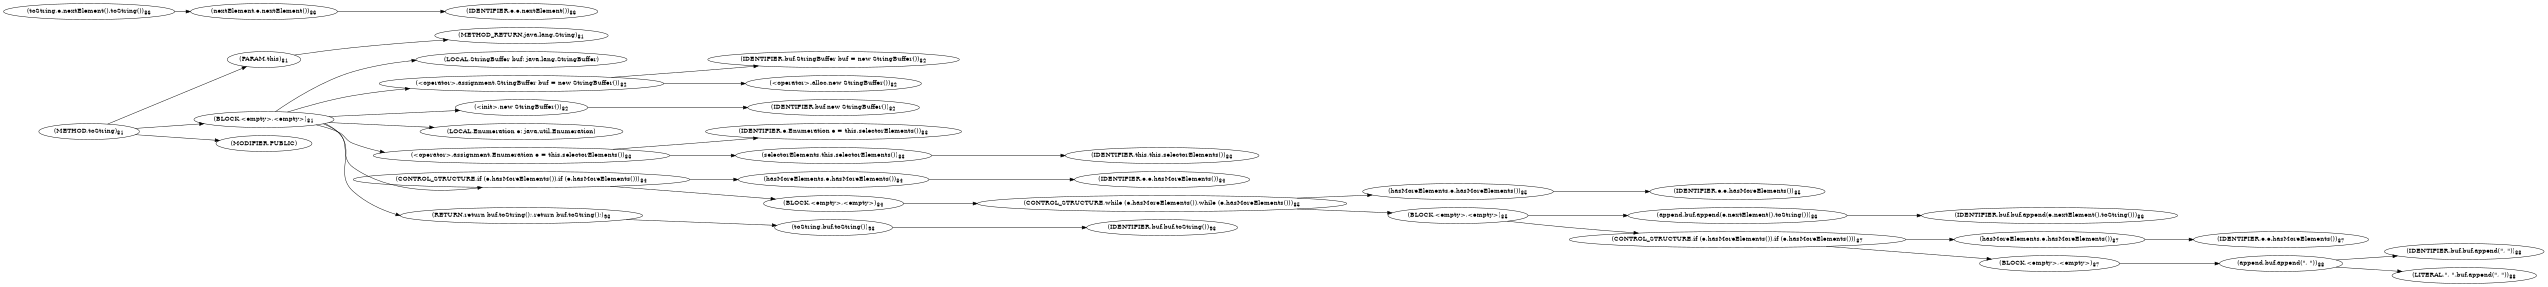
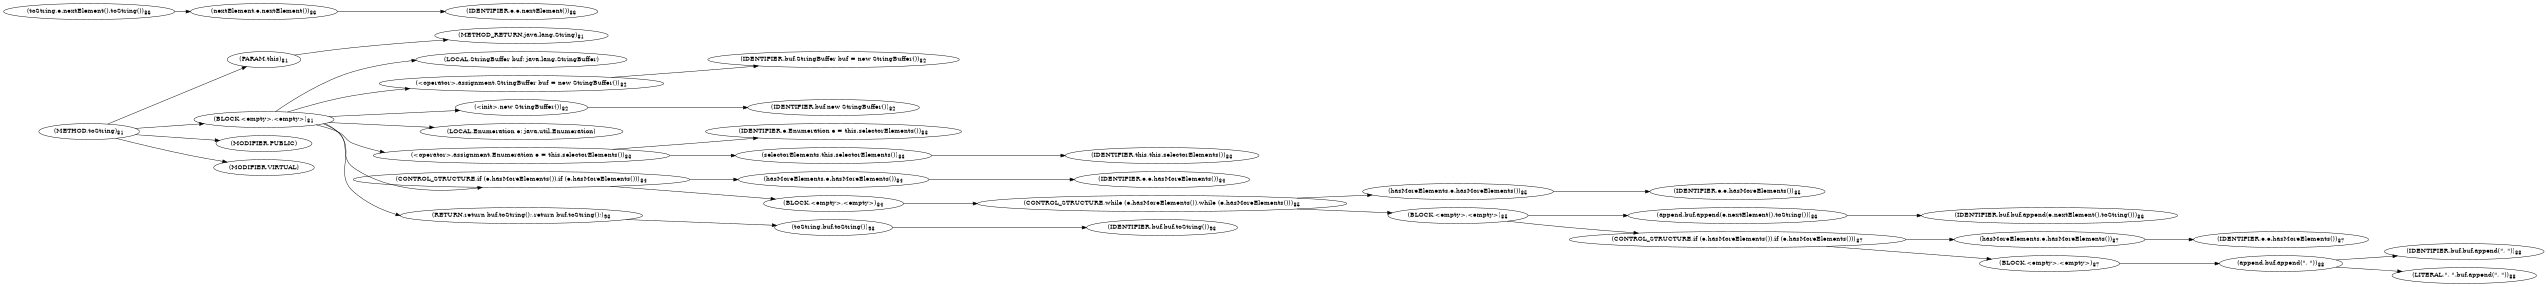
node "(<operator>.alloc,new StringBuffer())": removed
node "(MODIFIER,VIRTUAL)": added
